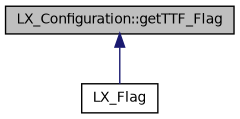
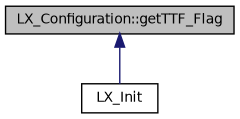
node "LX_Flag": label "LX_Flag" -> "LX_Init"
